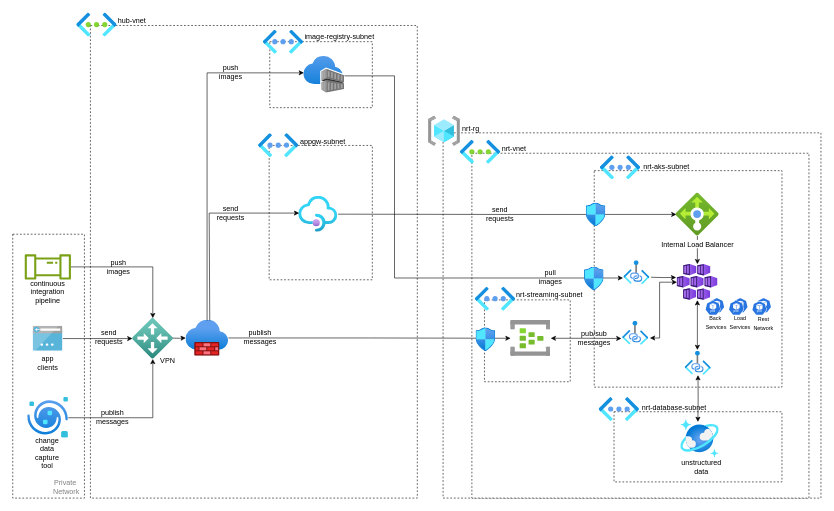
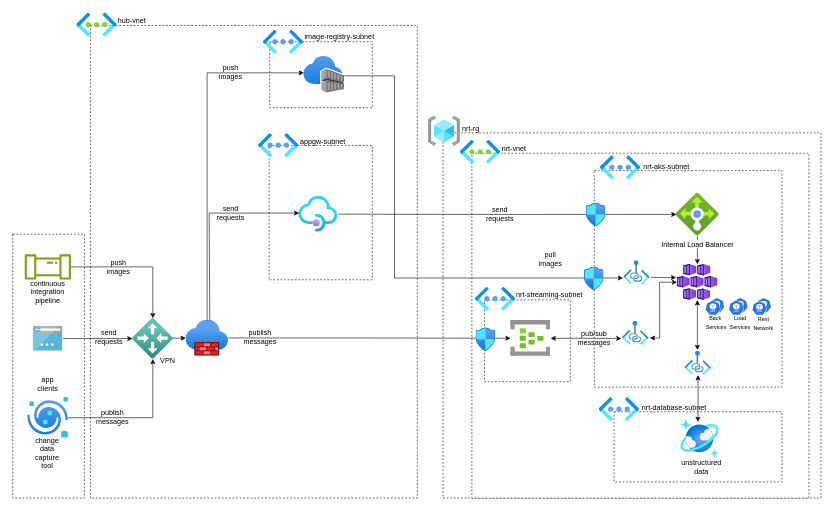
node "pull images": moved (551, 277) -> (551, 259)
node "app clients": moved (48, 363) -> (48, 384)
node "Private Network": removed
